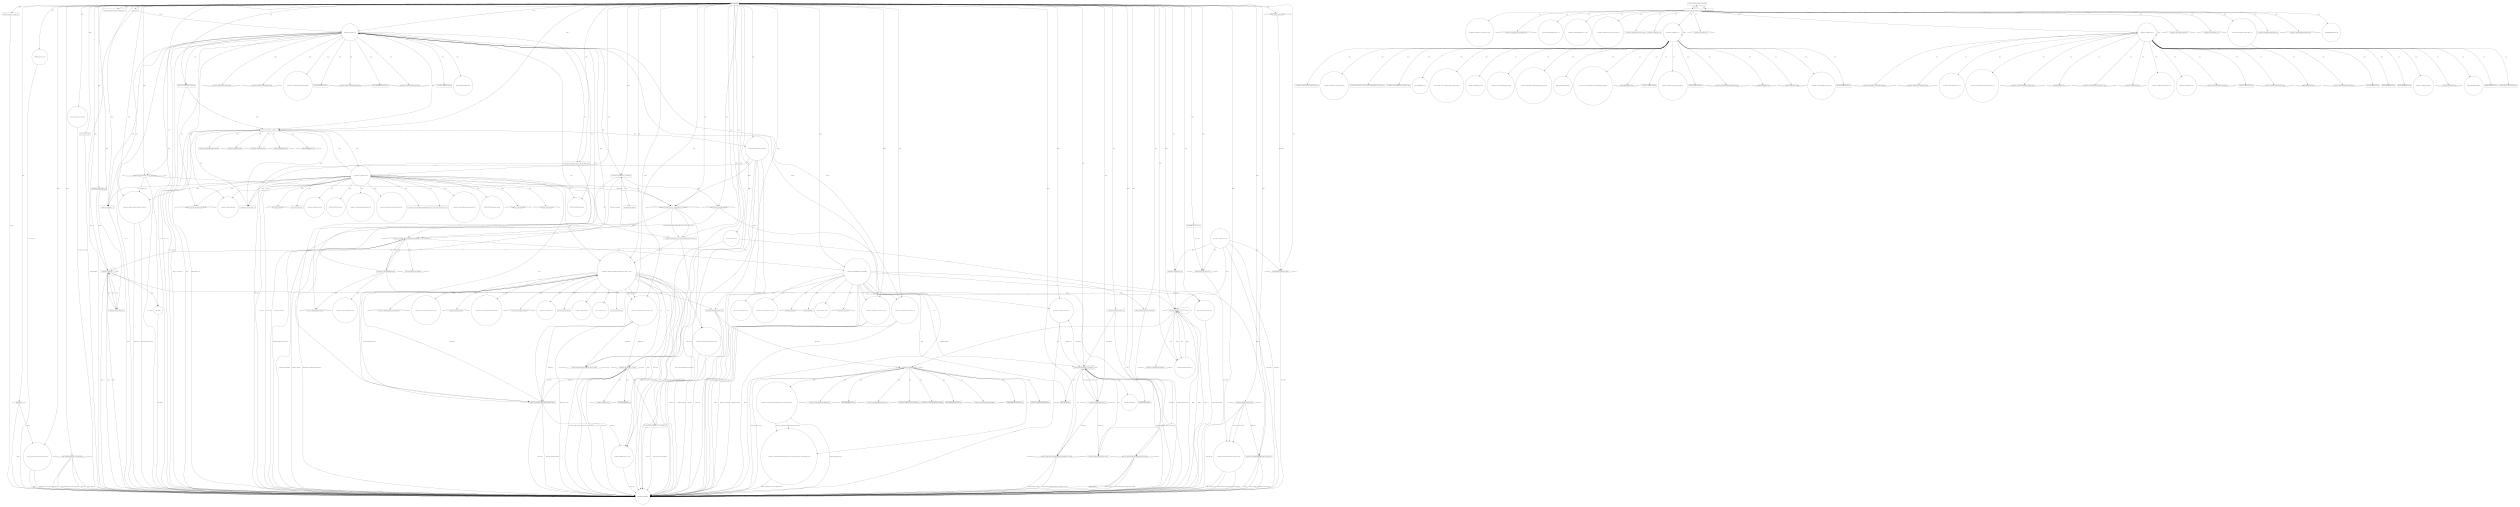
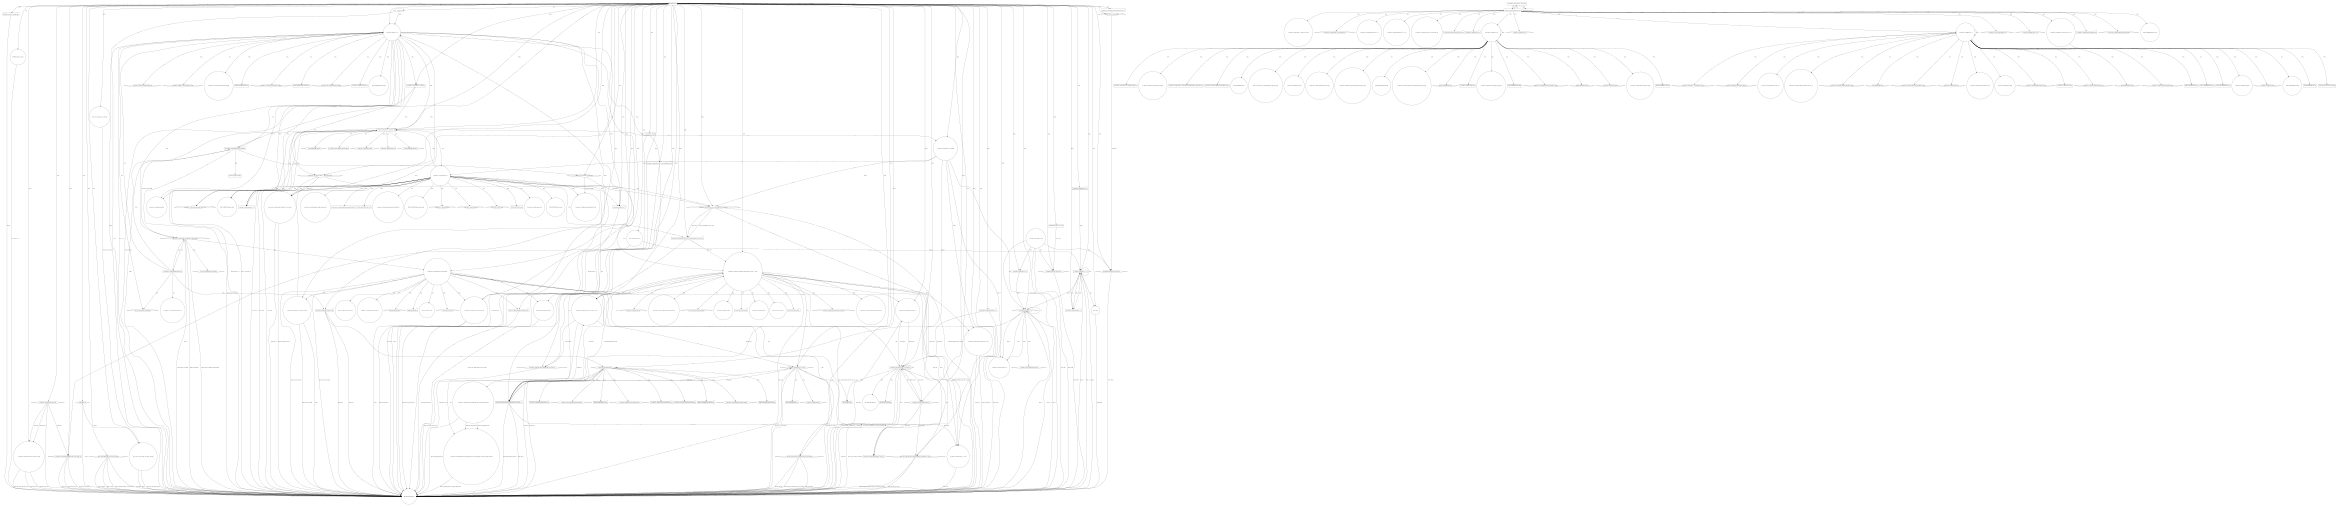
edge "(<operator>.logicalNot,!que.empty())" -> "(<operator>.logicalOr,!que_min.empty() || !que.empty())": now "(<operator>.logicalNot,!que.empty())" -> "(<operator>.fieldAccess,dual_dist[e.to].first)"
